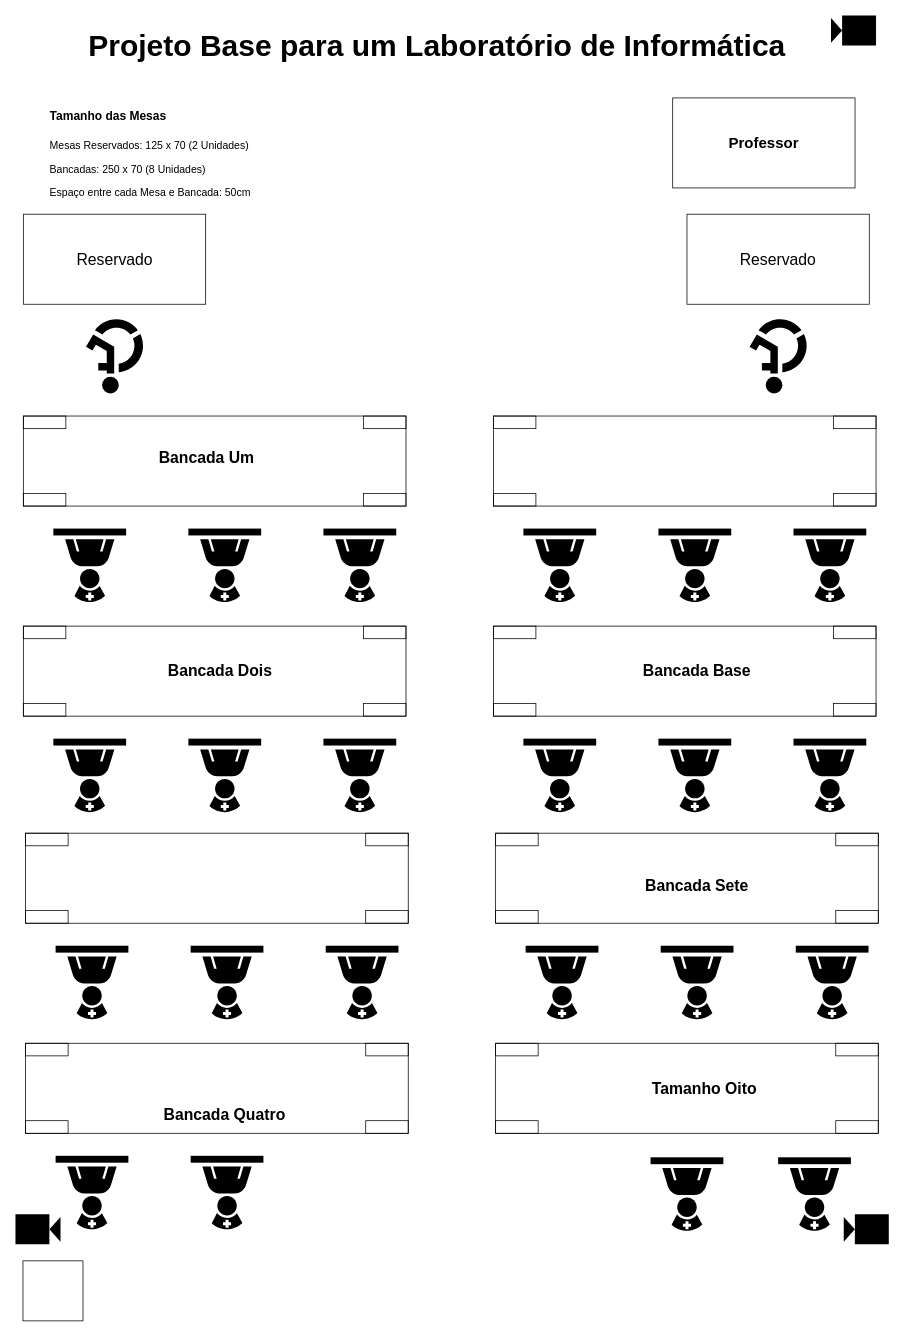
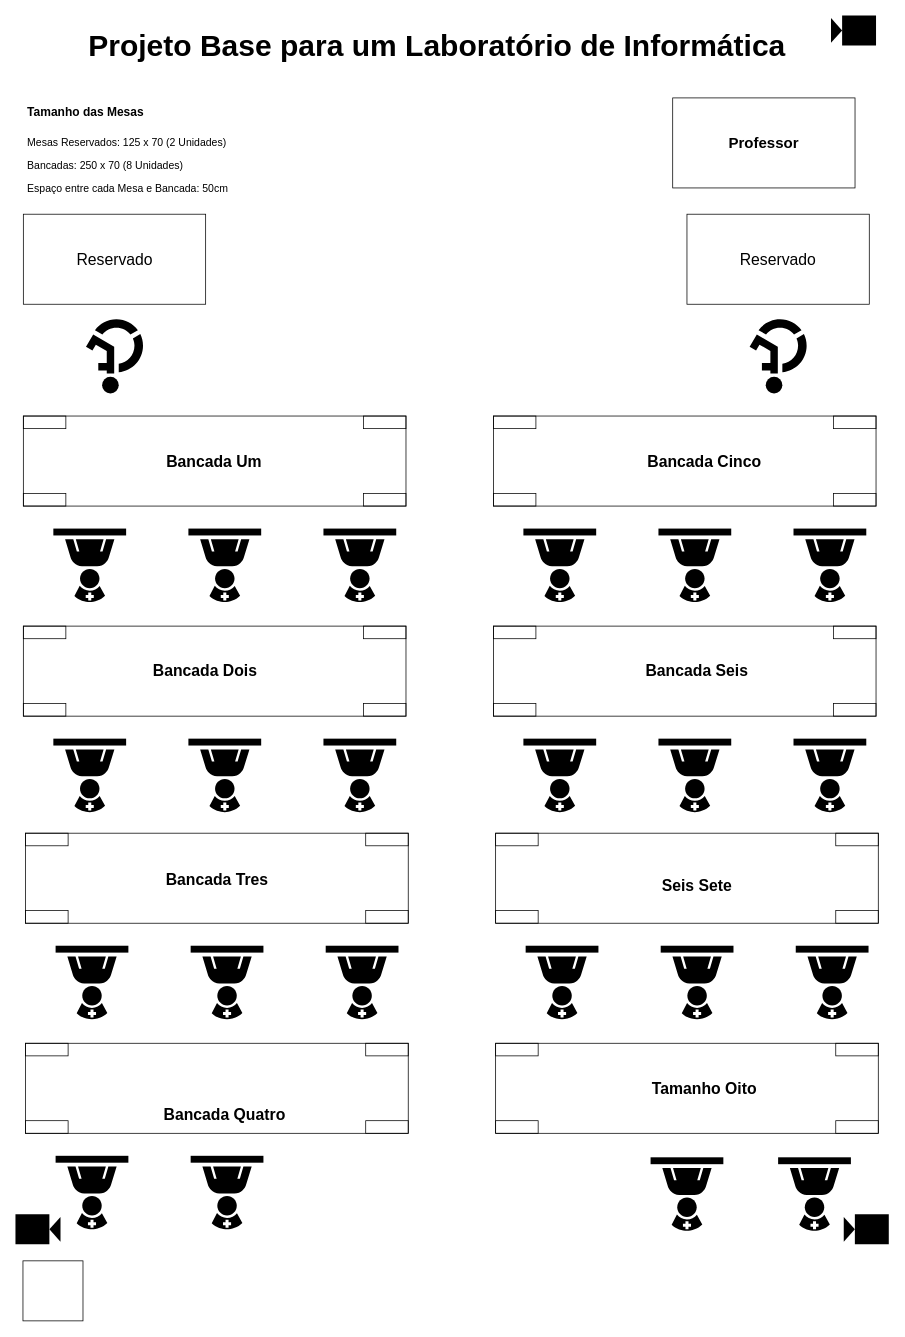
node "Tamanho das MesasMesas Reservados: 125 x 70 (2 Unidades) Bancadas: 250 x 70 (8 Unidades) Espaço entre cada Mesa e Bancada: 50cm": moved (215, 150) -> (192, 147)
node "Bancada Um": moved (207, 457) -> (214, 461)
node "Bancada Cinco": added
node "Bancada Dois": moved (220, 670) -> (205, 670)
node "Bancada Base": label "Bancada Base" -> "Bancada Seis"
node "Bancada Tres": added
node "Bancada Sete": label "Bancada Sete" -> "Seis Sete"
